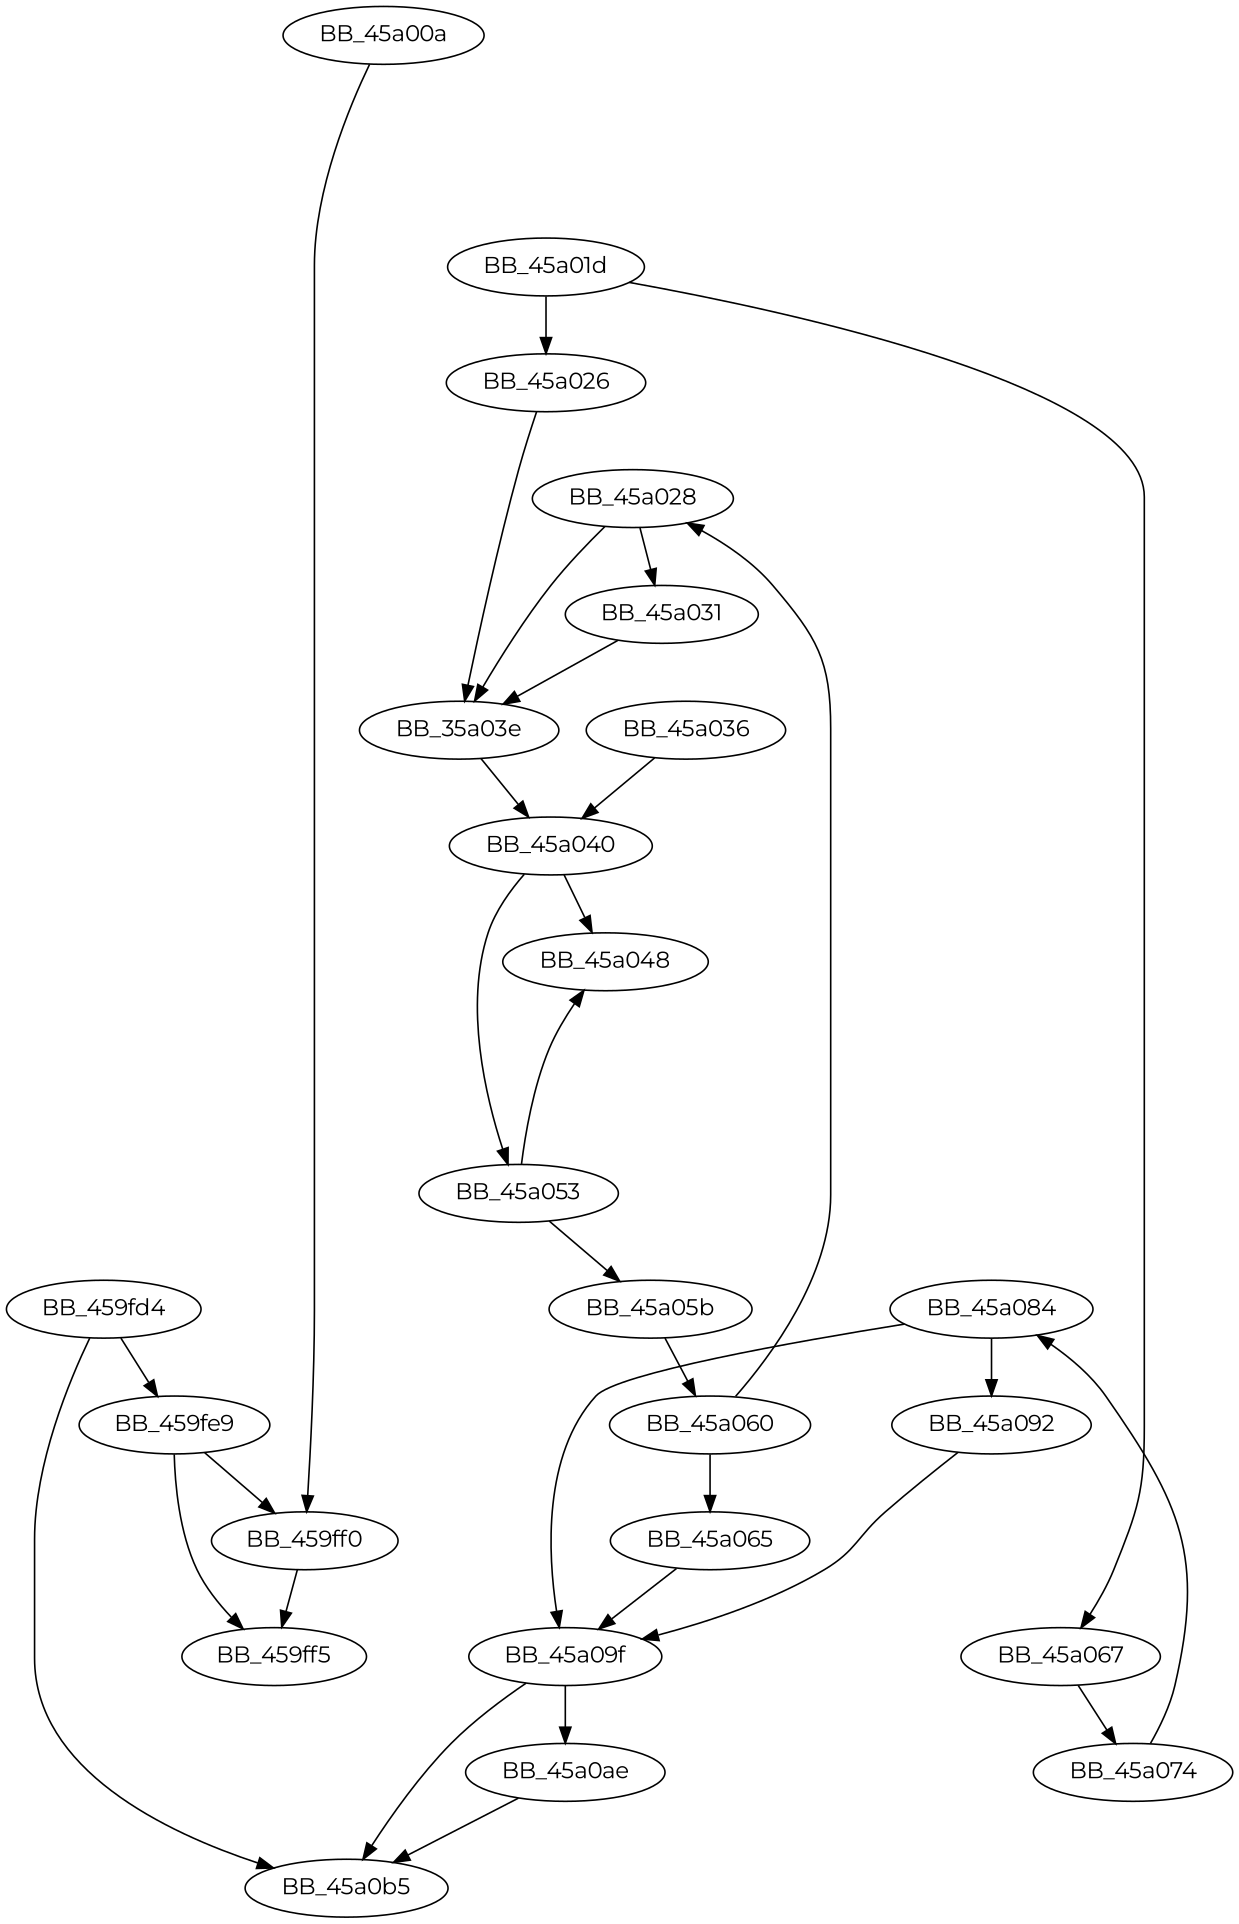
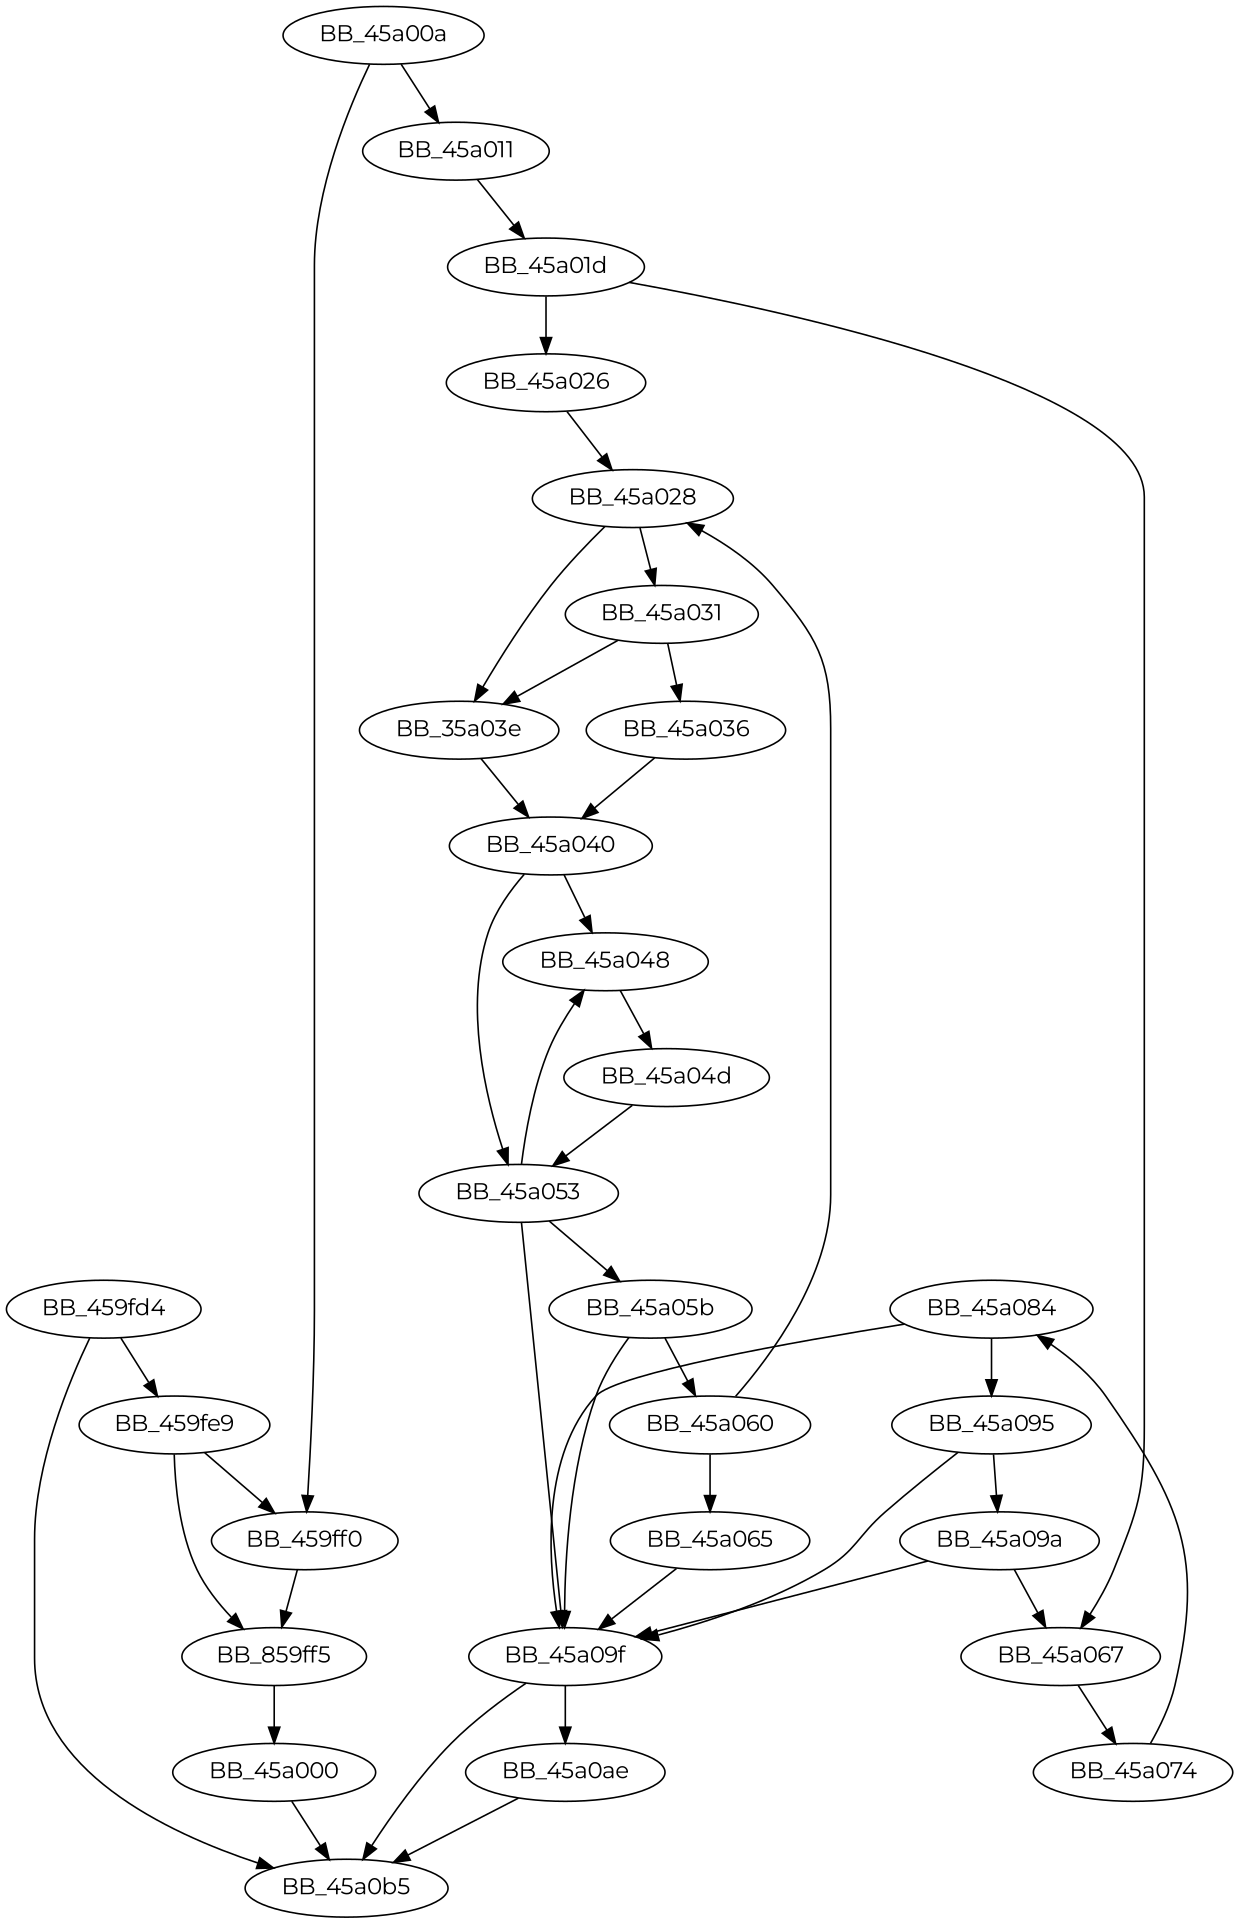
node "BB_45a011": added
edge "BB_45a026" -> "BB_35a03e": now "BB_45a026" -> "BB_45a028"
edge "BB_45a031" -> "BB_45a036": added
node "BB_45a04d": added
edge "BB_45a053" -> "BB_45a09f": added
node "BB_45a092": label "BB_45a092" -> "BB_45a095"
edge "BB_45a05b" -> "BB_45a09f": added
node "BB_45a09a": added
node "BB_459ff5": label "BB_459ff5" -> "BB_859ff5"
node "BB_45a000": added
